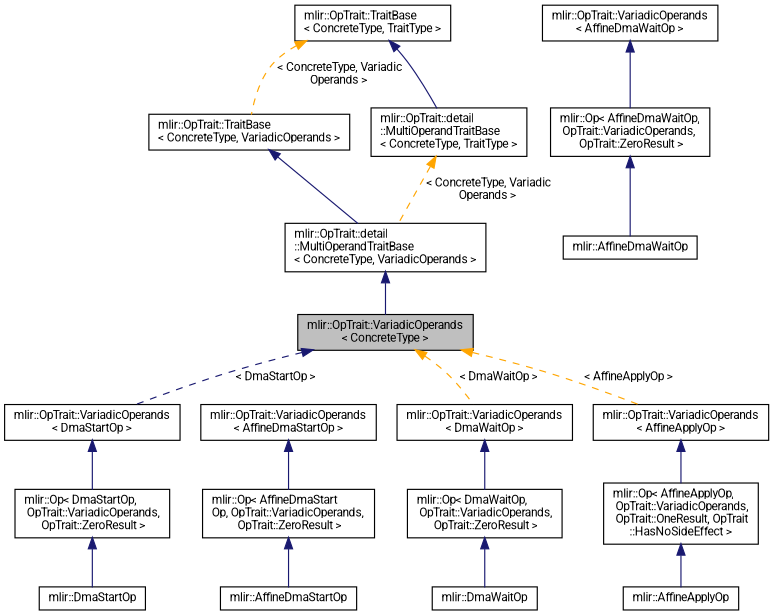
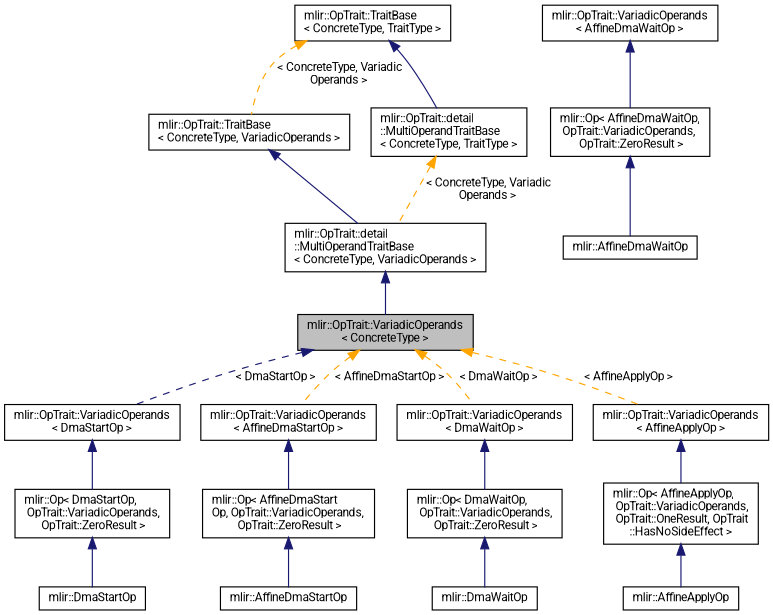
edge "mlir::OpTrait::VariadicOperands < AffineDmaStartOp >" -> "mlir::OpTrait::VariadicOperands < ConcreteType >": added, label "< AffineDmaStartOp >"
